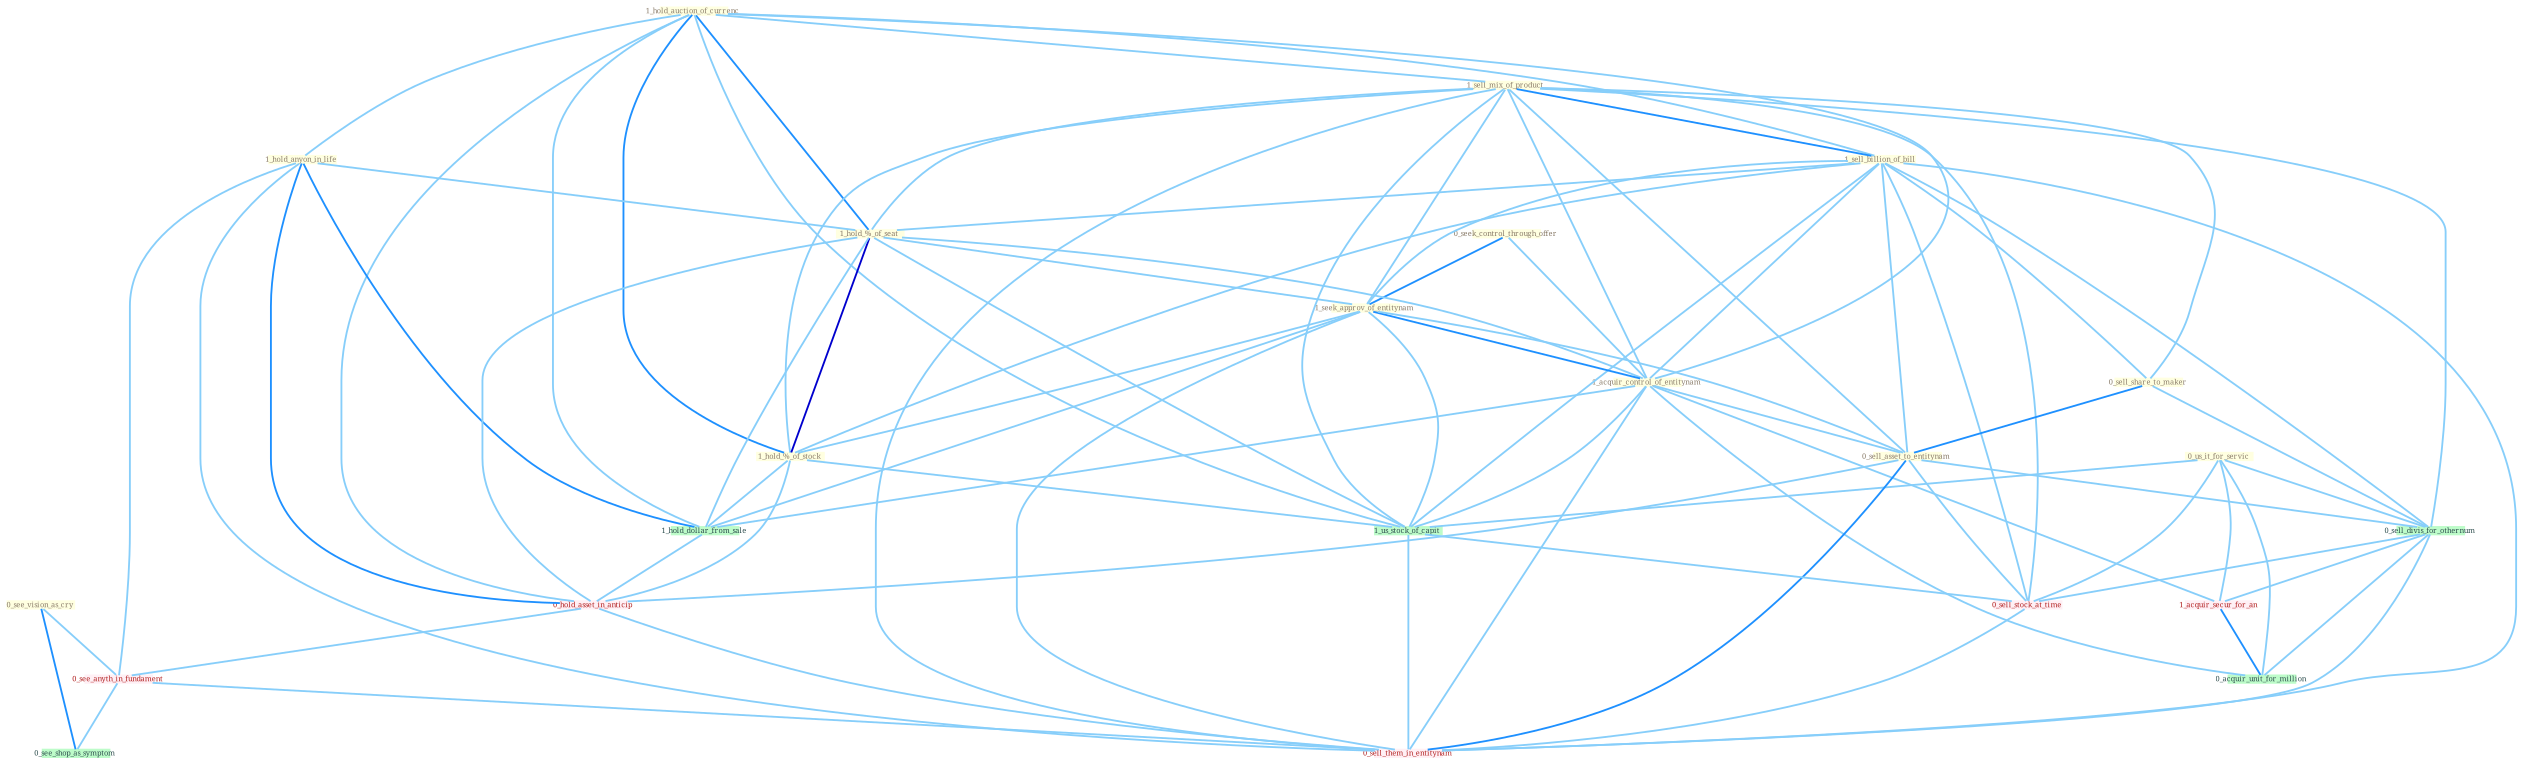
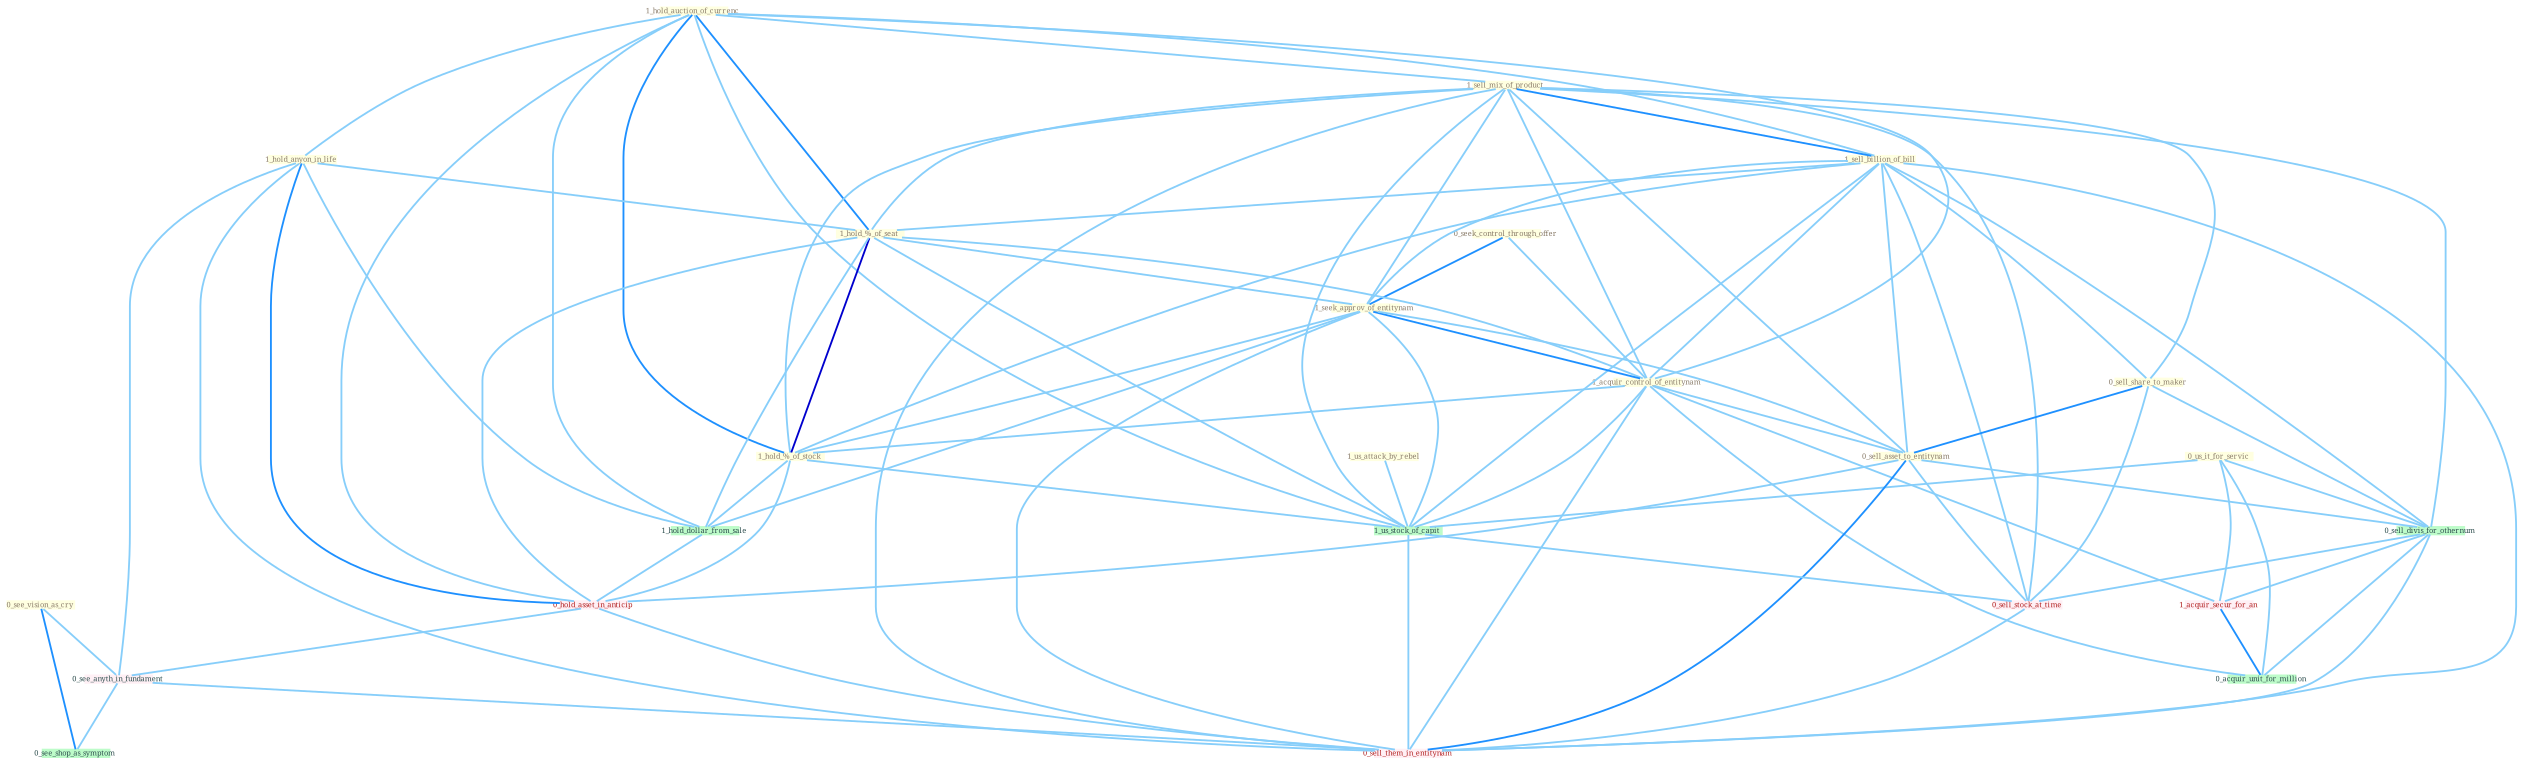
edge "1_hold_anyon_in_life" -- "1_hold_dollar_from_sale": color #1e90ff -> #87cefa
node "1_us_attack_by_rebel": added
edge "1_acquir_control_of_entitynam" -- "1_hold_dollar_from_sale": now "1_acquir_control_of_entitynam" -- "1_hold_%_of_stock"
edge "0_us_it_for_servic" -- "0_sell_stock_at_time": now "0_sell_share_to_maker" -- "0_sell_stock_at_time"
node "0_see_anyth_in_fundament": fontcolor #b22222 -> #2f4f4f
